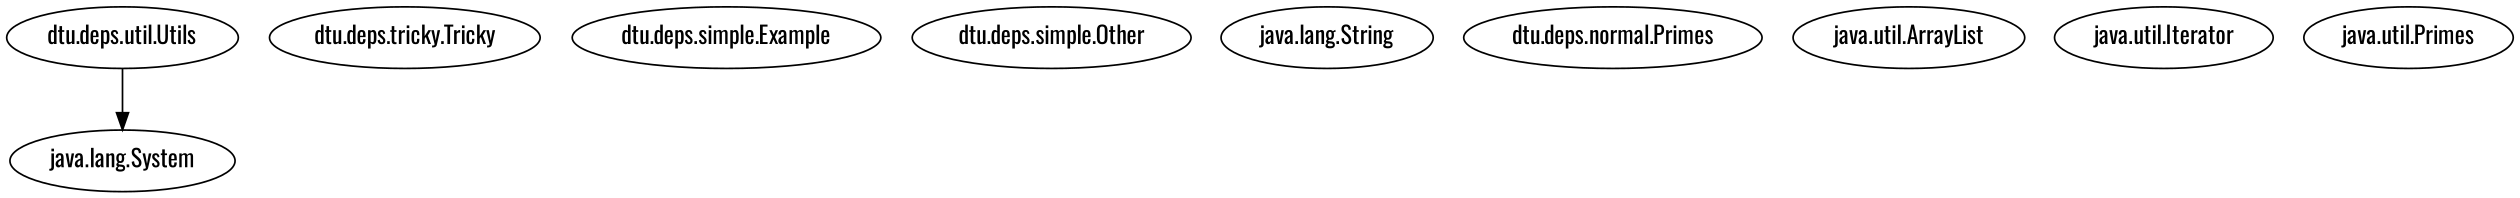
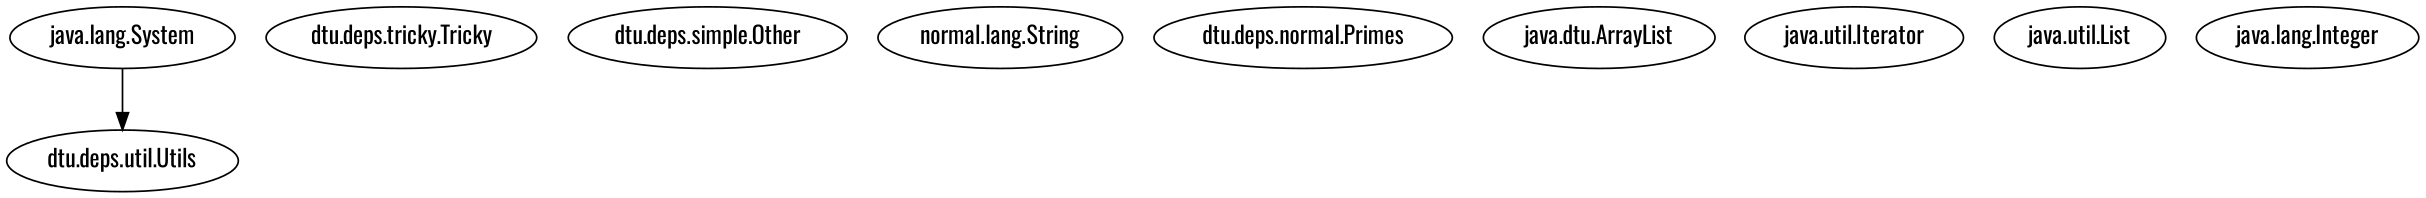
node "dtu.deps.simple.Example": removed
node "java.lang.String": label "java.lang.String" -> "normal.lang.String"
node "java.util.ArrayList": label "java.util.ArrayList" -> "java.dtu.ArrayList"
node "java.lang.Integer": added
node "java.util.Primes": label "java.util.Primes" -> "java.util.List"
edge "dtu.deps.util.Utils" -> "java.lang.System": reversed
